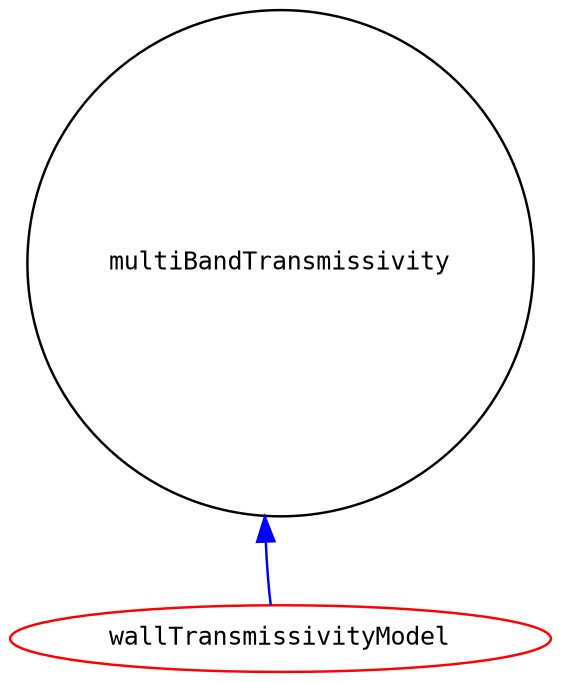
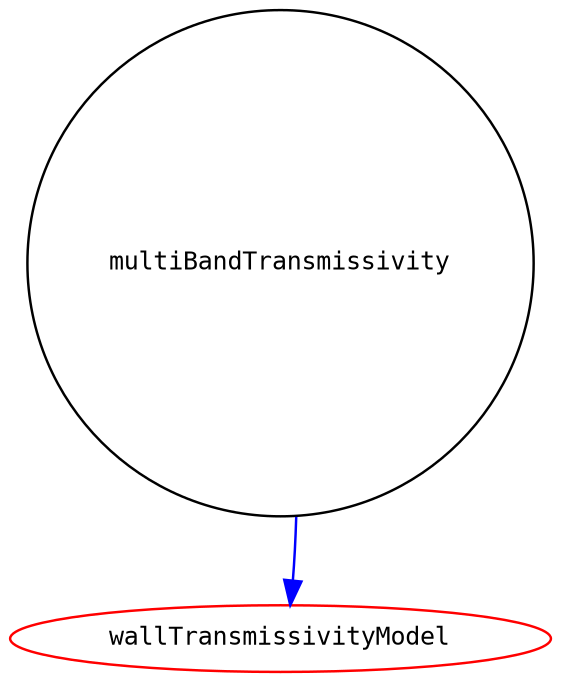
edge "wallTransmissivityModel" -> "multiBandTransmissivity": reversed
